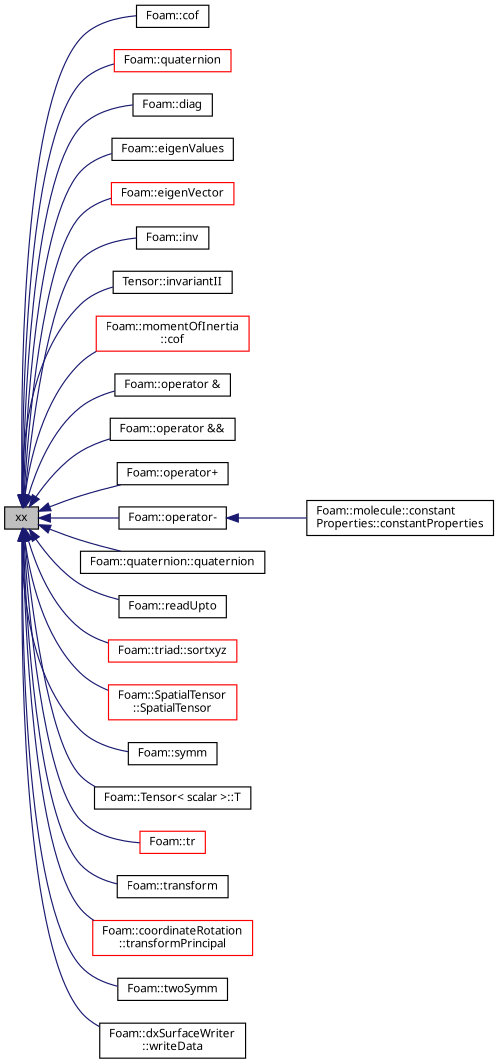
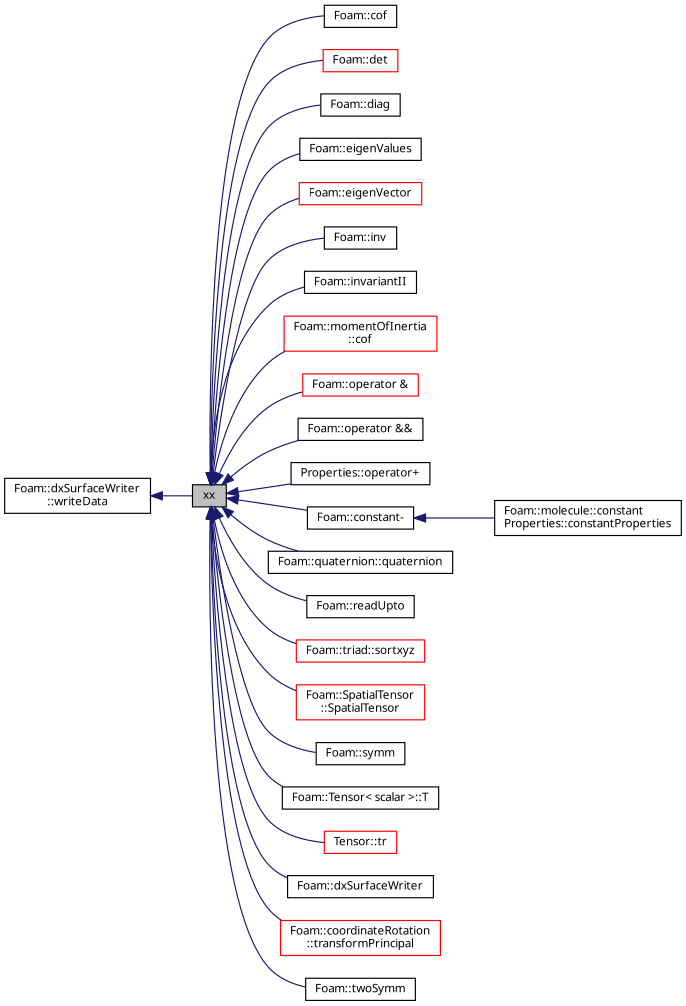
node "Foam::quaternion": label "Foam::quaternion" -> "Foam::det"
node "Tensor::invariantII": label "Tensor::invariantII" -> "Foam::invariantII"
node "Foam::operator &": color black -> red
node "Foam::operator+": label "Foam::operator+" -> "Properties::operator+"
node "Foam::operator-": label "Foam::operator-" -> "Foam::constant-"
node "Foam::tr": label "Foam::tr" -> "Tensor::tr"
edge "Foam::dxSurfaceWriter ::writeData" -> "xx": reversed
node "Foam::transform": label "Foam::transform" -> "Foam::dxSurfaceWriter"
